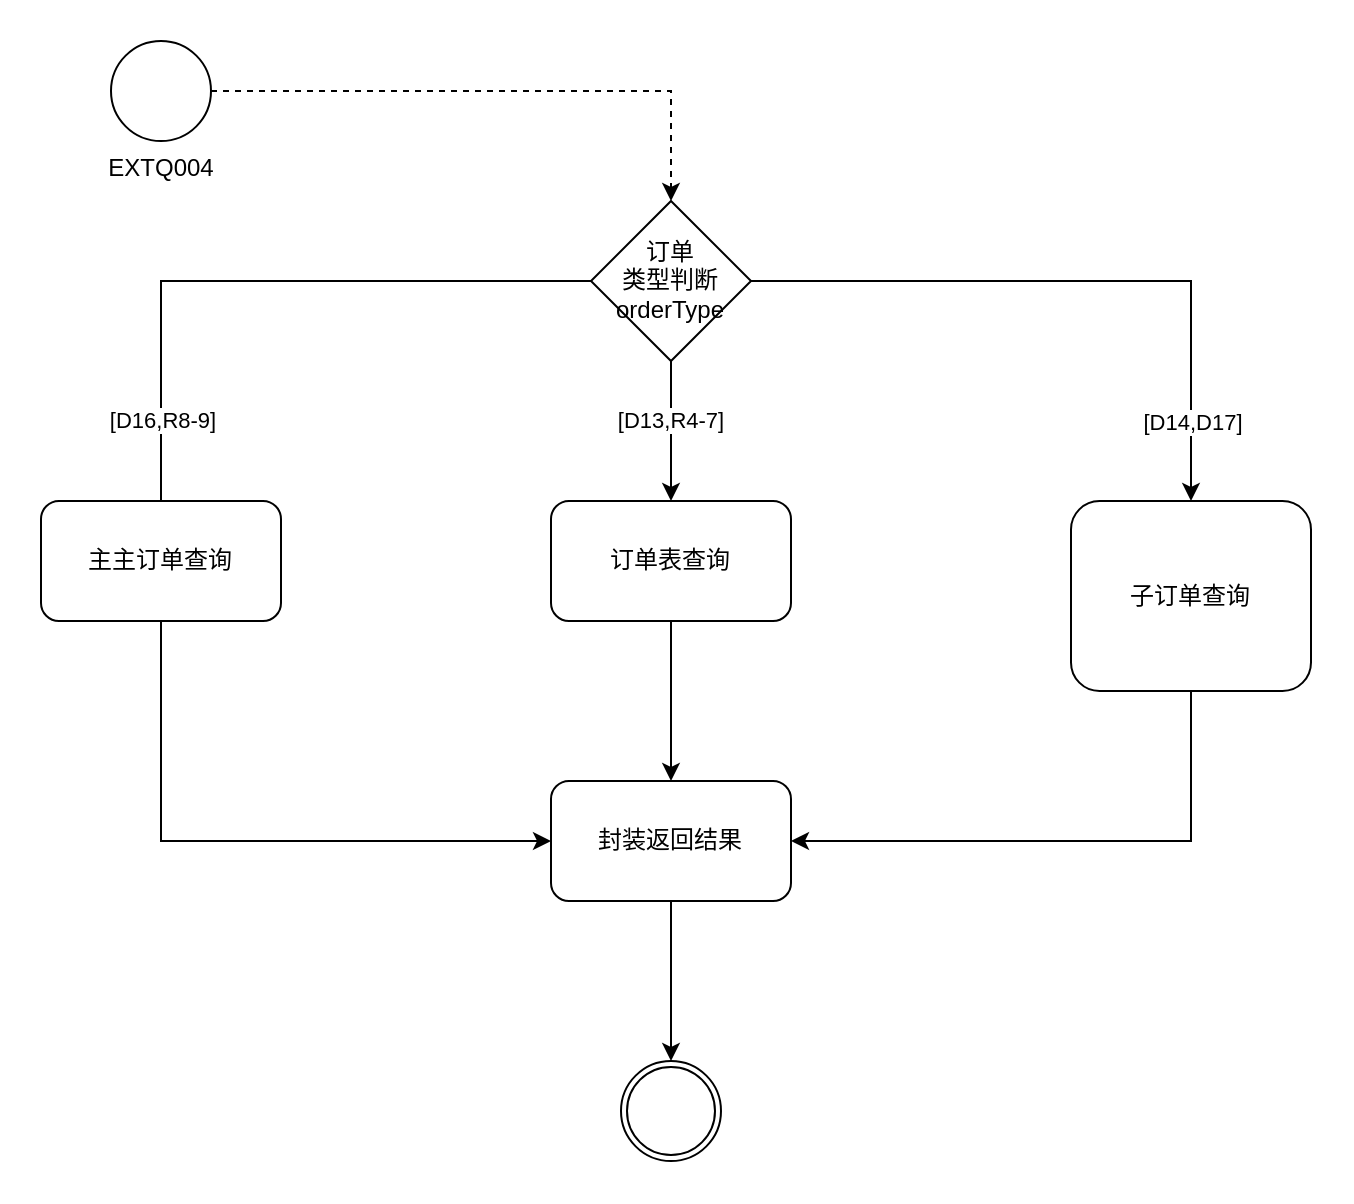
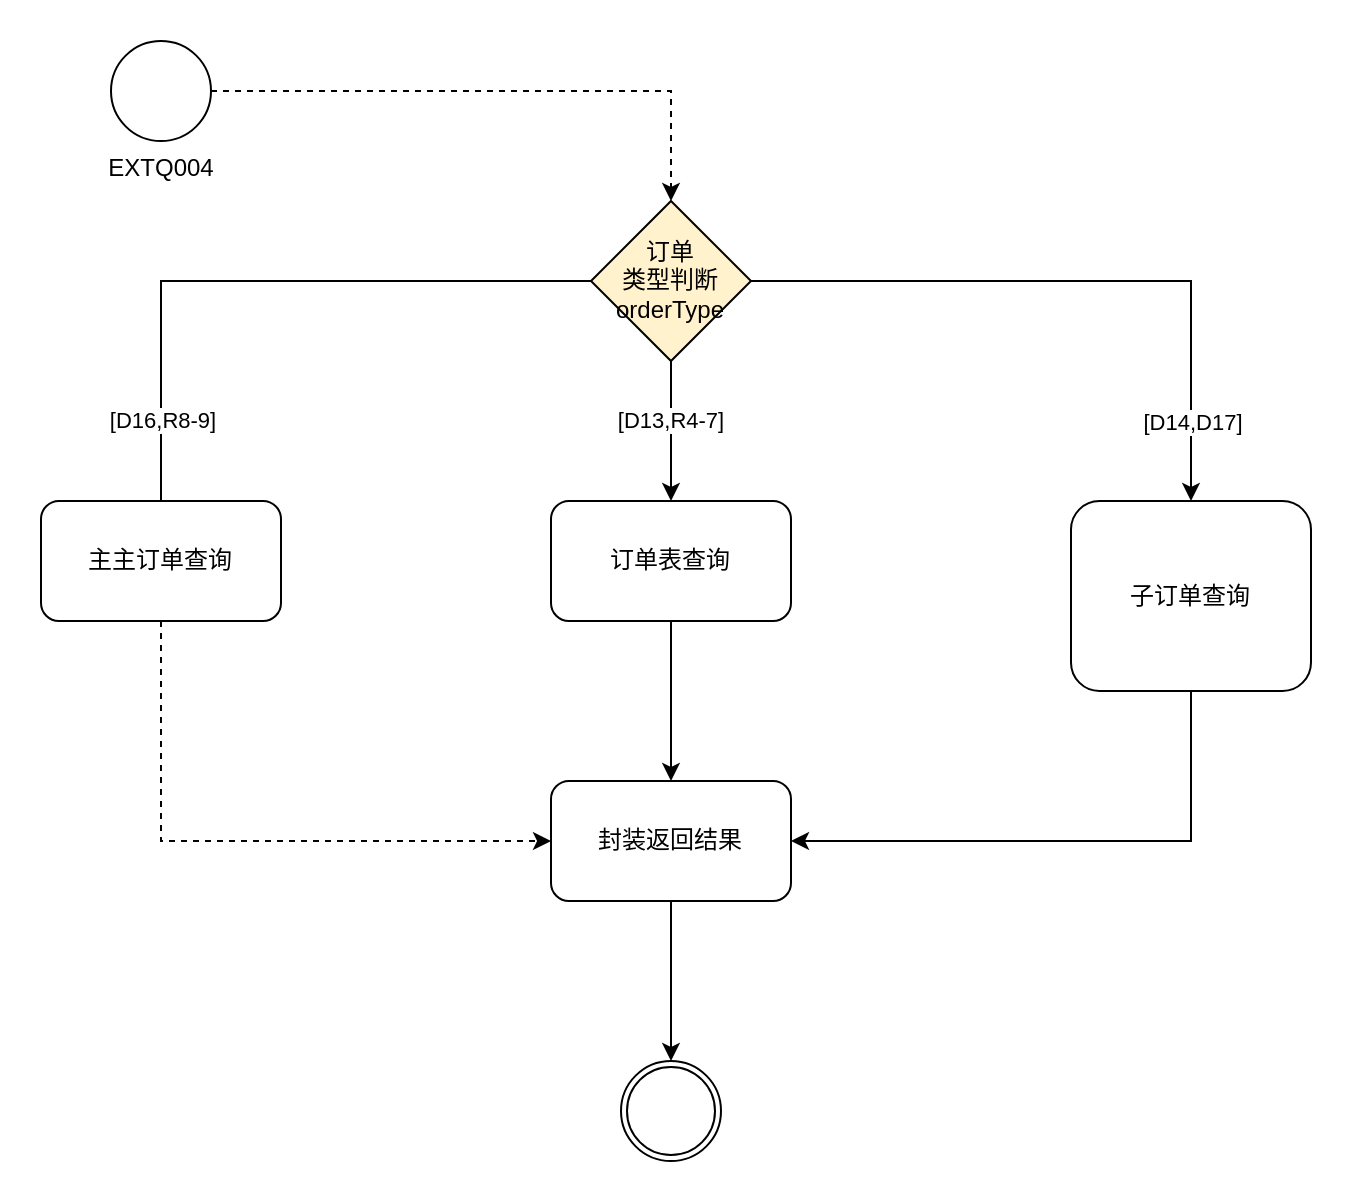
node "订单 类型判断orderType": fillcolor #ffffff -> #fff2cc
edge "主主订单查询" -> "封装返回结果": style solid -> dashed
